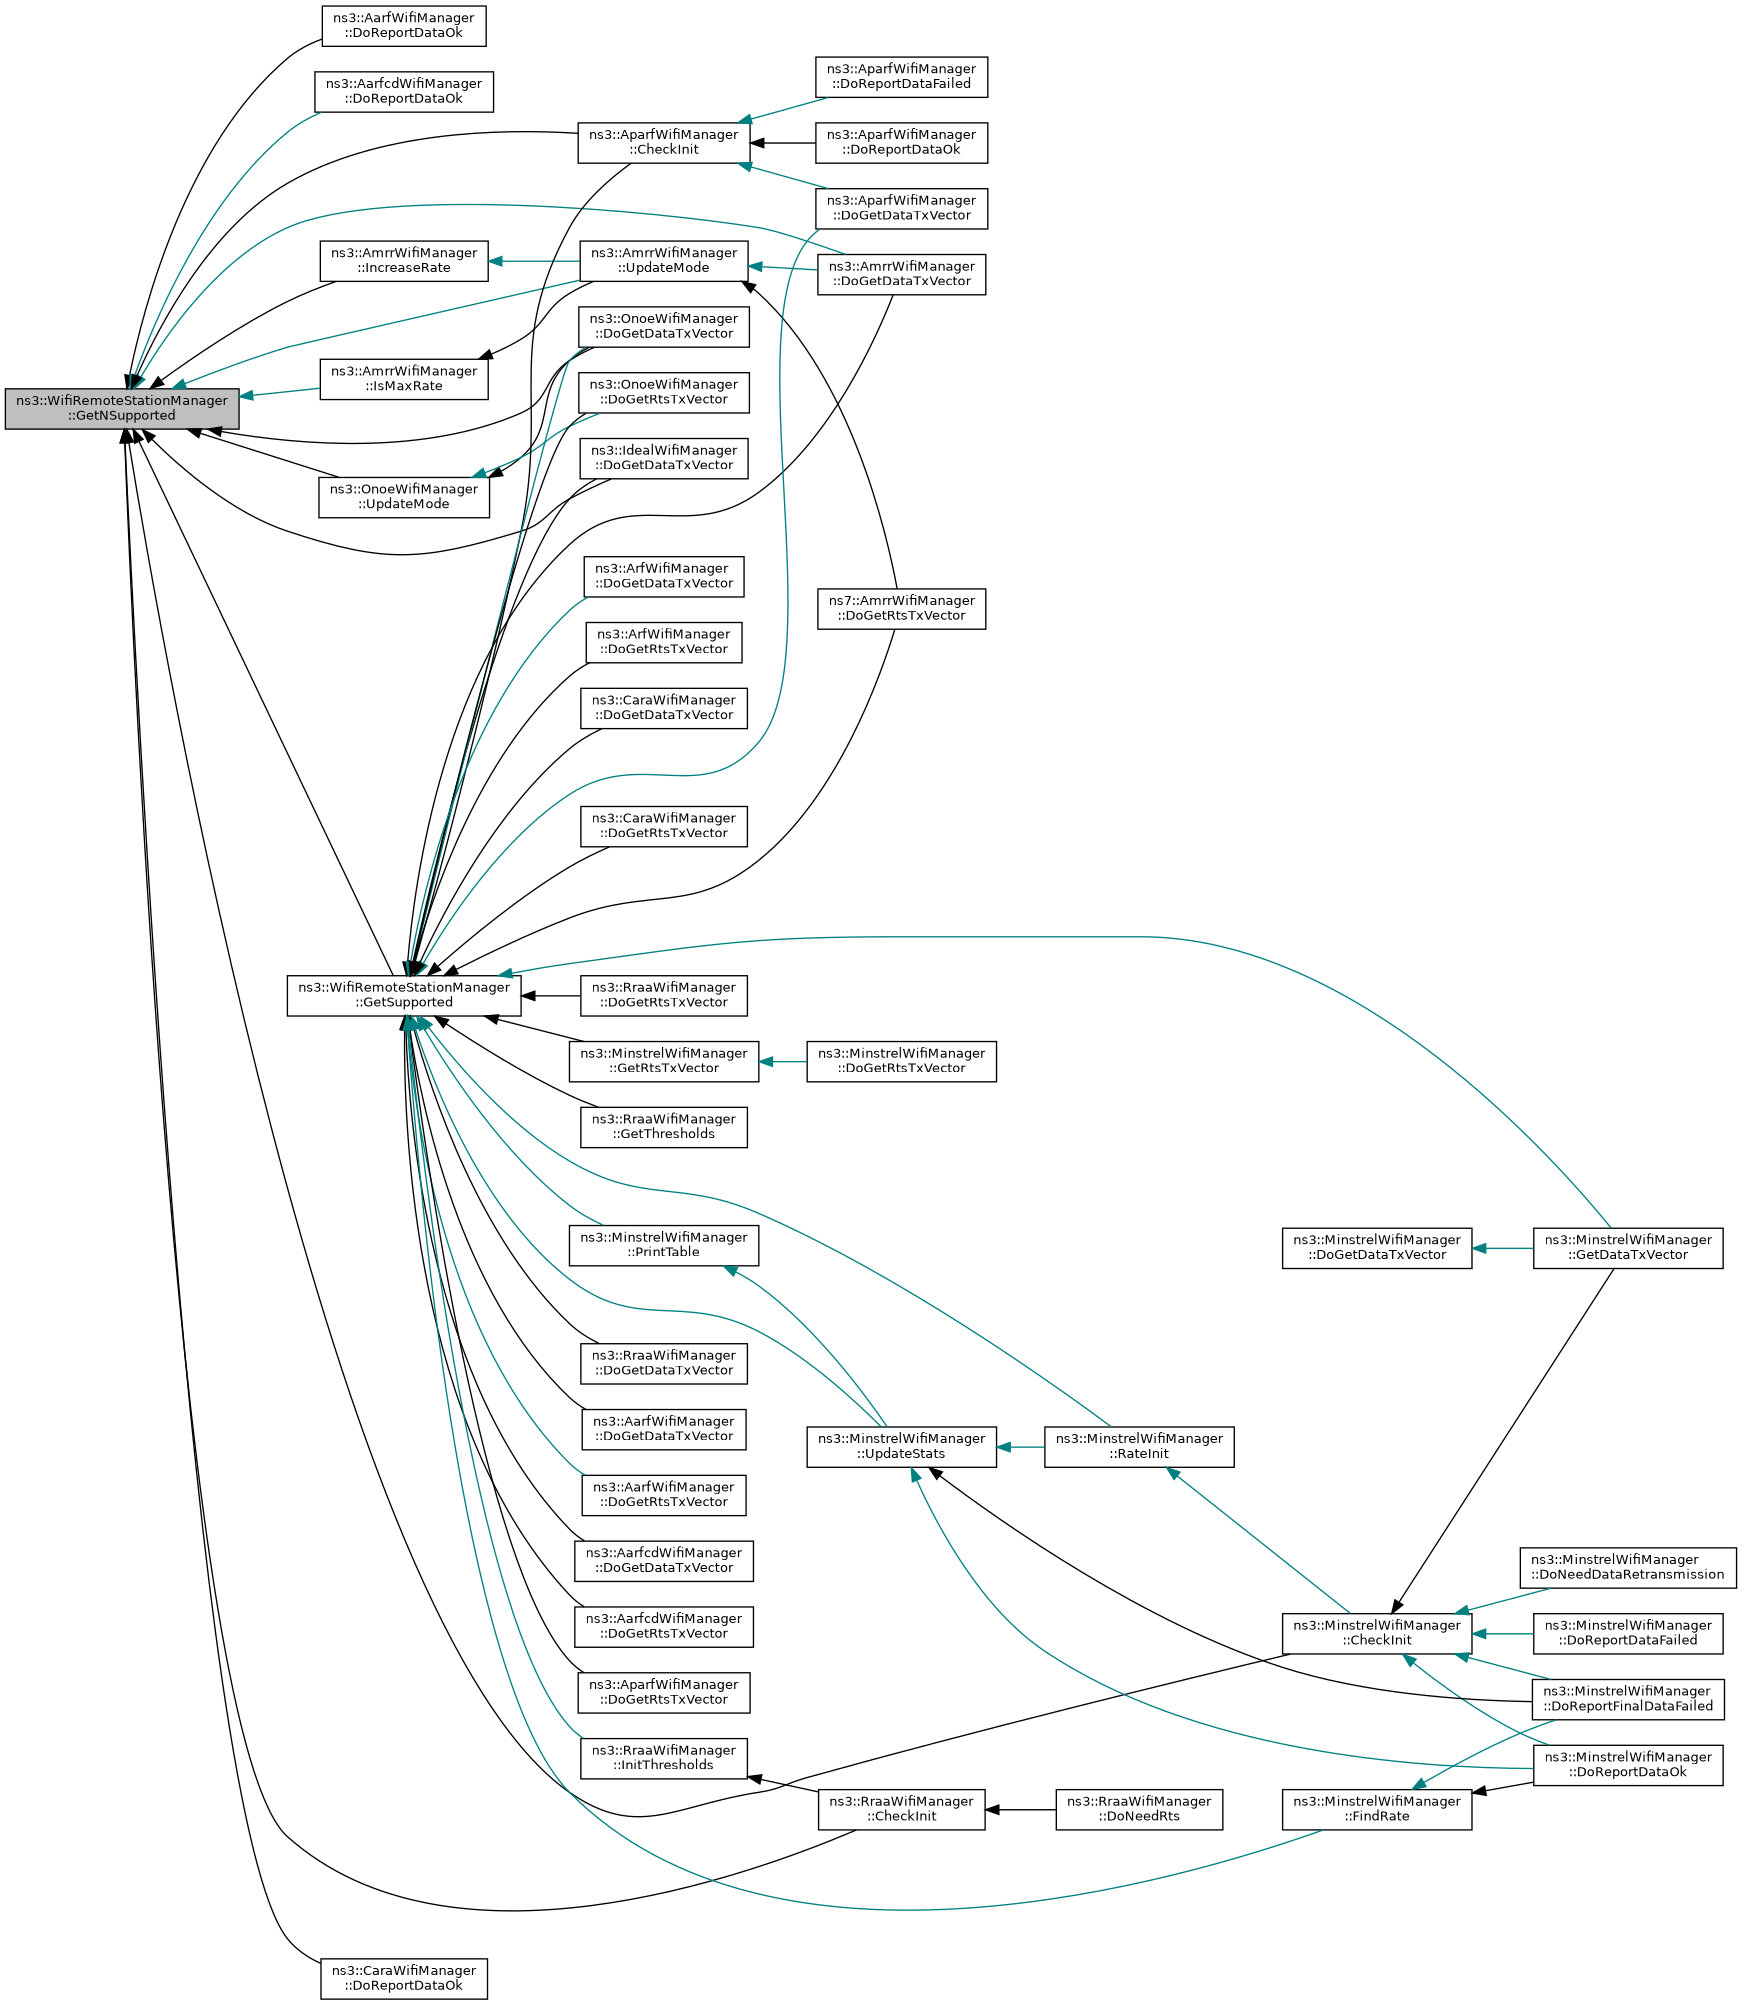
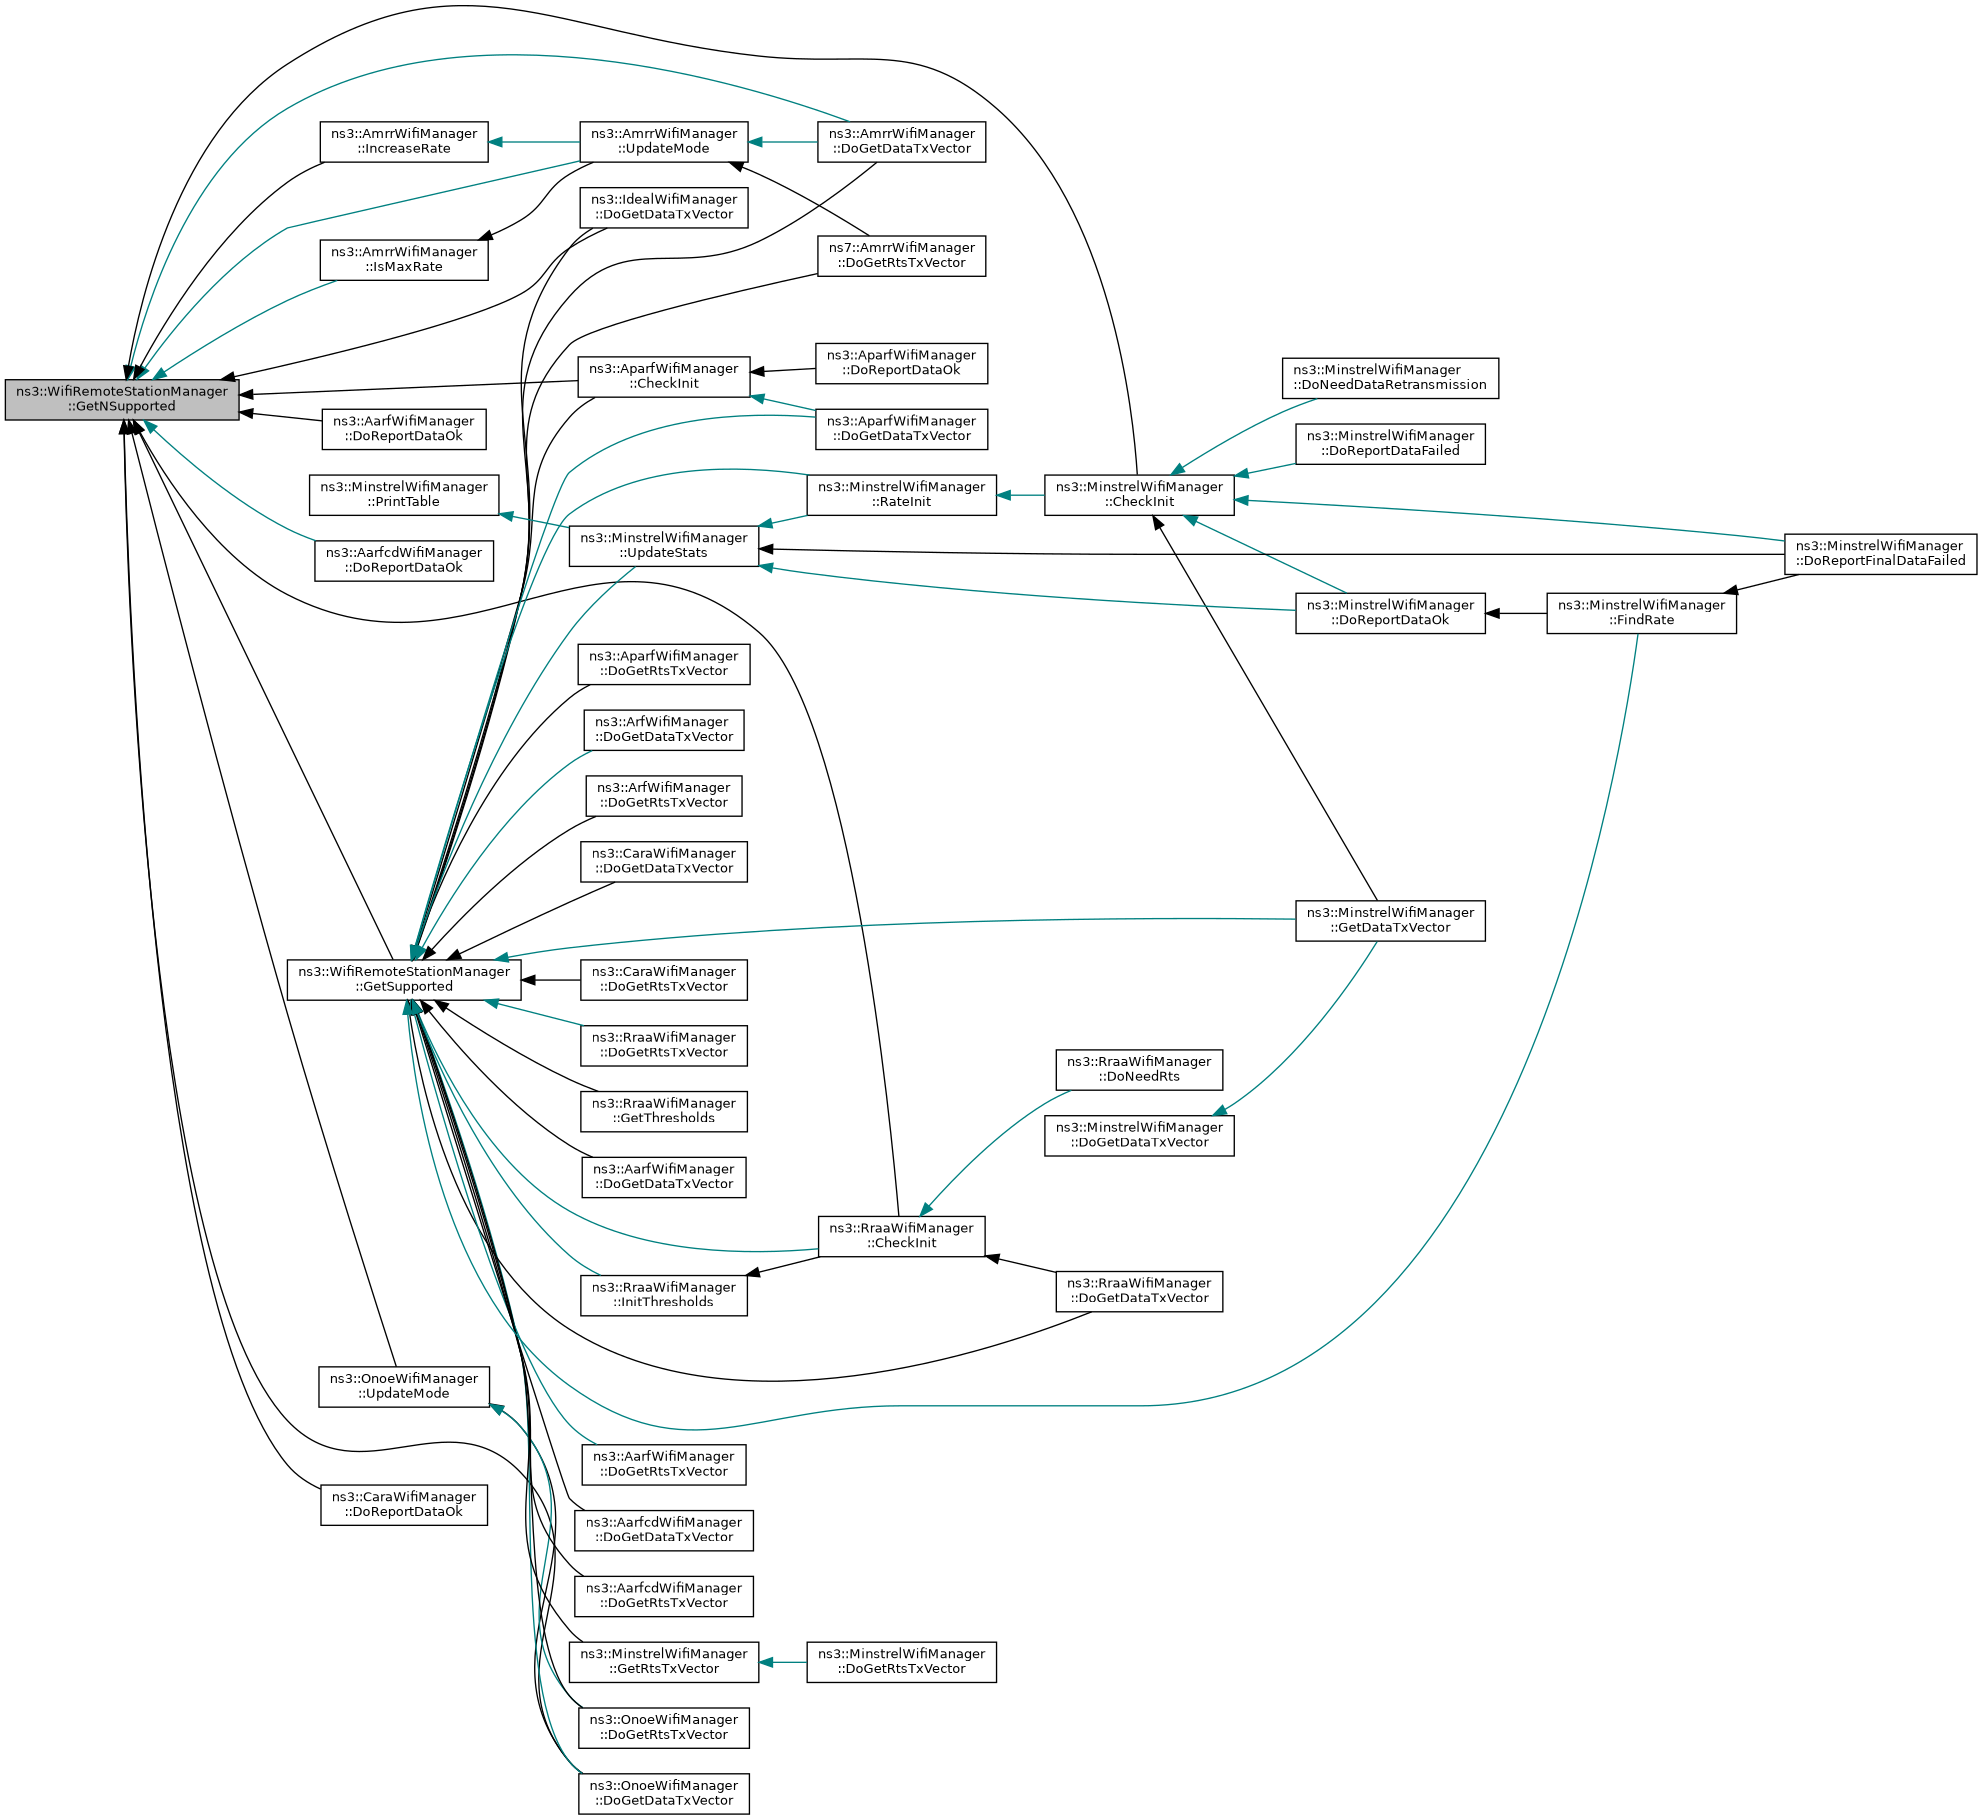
node "ns3::AparfWifiManager ::DoReportDataFailed": removed
edge "ns3::RraaWifiManager ::DoGetRtsTxVector" -> "ns3::WifiRemoteStationManager ::GetSupported": color black -> teal
edge "ns3::MinstrelWifiManager ::PrintTable" -> "ns3::WifiRemoteStationManager ::GetSupported": now "ns3::RraaWifiManager ::CheckInit" -> "ns3::WifiRemoteStationManager ::GetSupported"
edge "ns3::RraaWifiManager ::DoGetDataTxVector" -> "ns3::RraaWifiManager ::CheckInit": added
edge "ns3::MinstrelWifiManager ::DoReportFinalDataFailed" -> "ns3::MinstrelWifiManager ::FindRate": color teal -> black
edge "ns3::MinstrelWifiManager ::DoReportDataOk" -> "ns3::MinstrelWifiManager ::FindRate": reversed
edge "ns3::RraaWifiManager ::DoNeedRts" -> "ns3::RraaWifiManager ::CheckInit": color black -> teal
